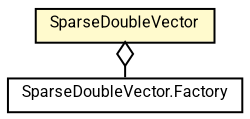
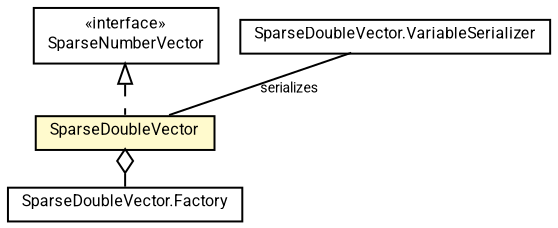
node "SparseNumberVector": added
node "SparseDoubleVector.VariableSerializer": added
